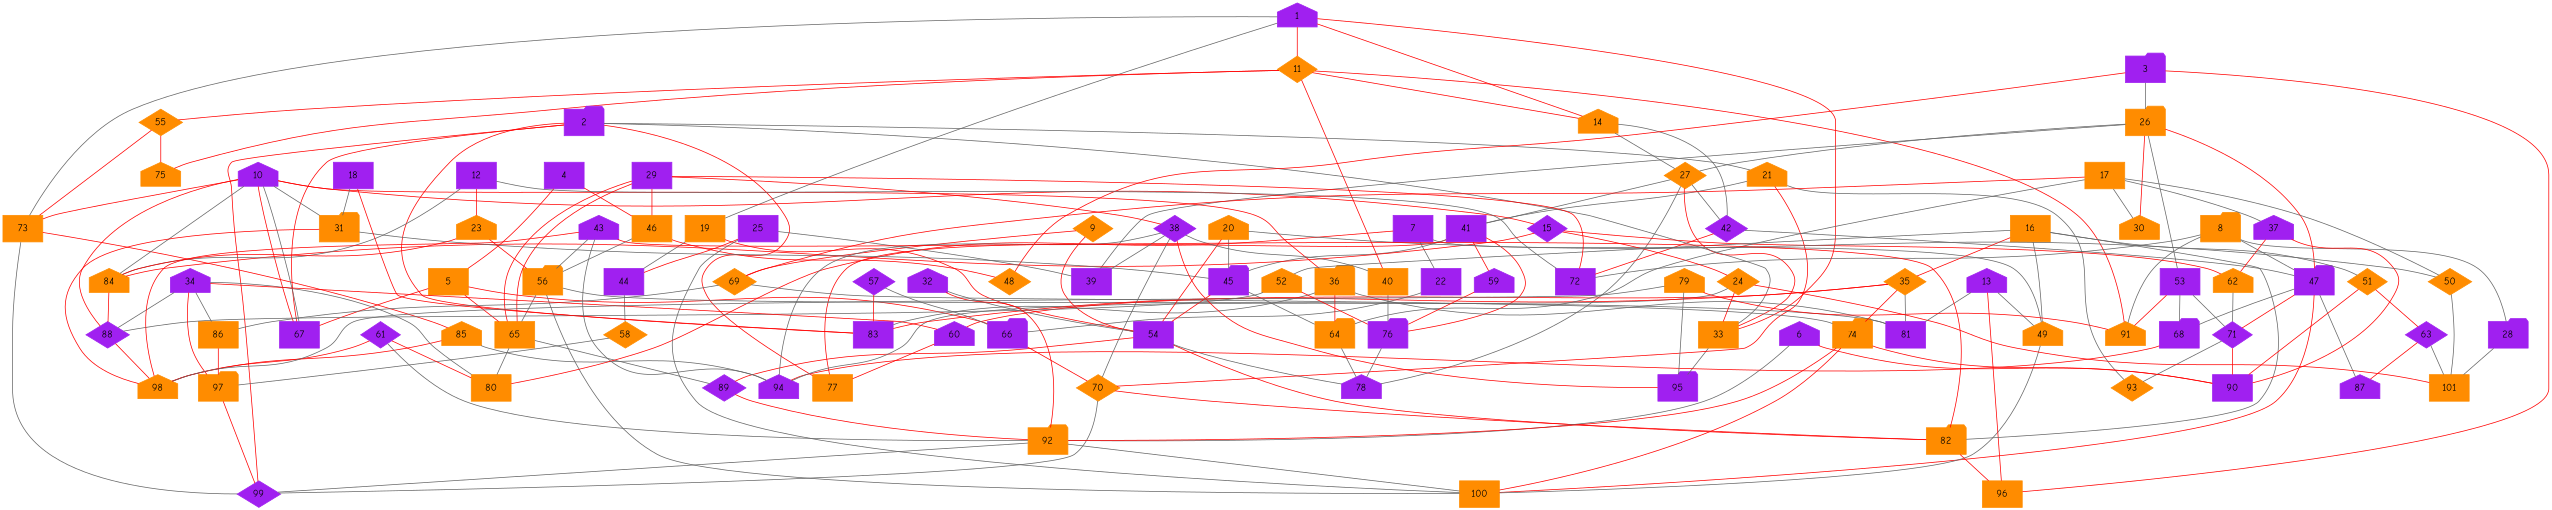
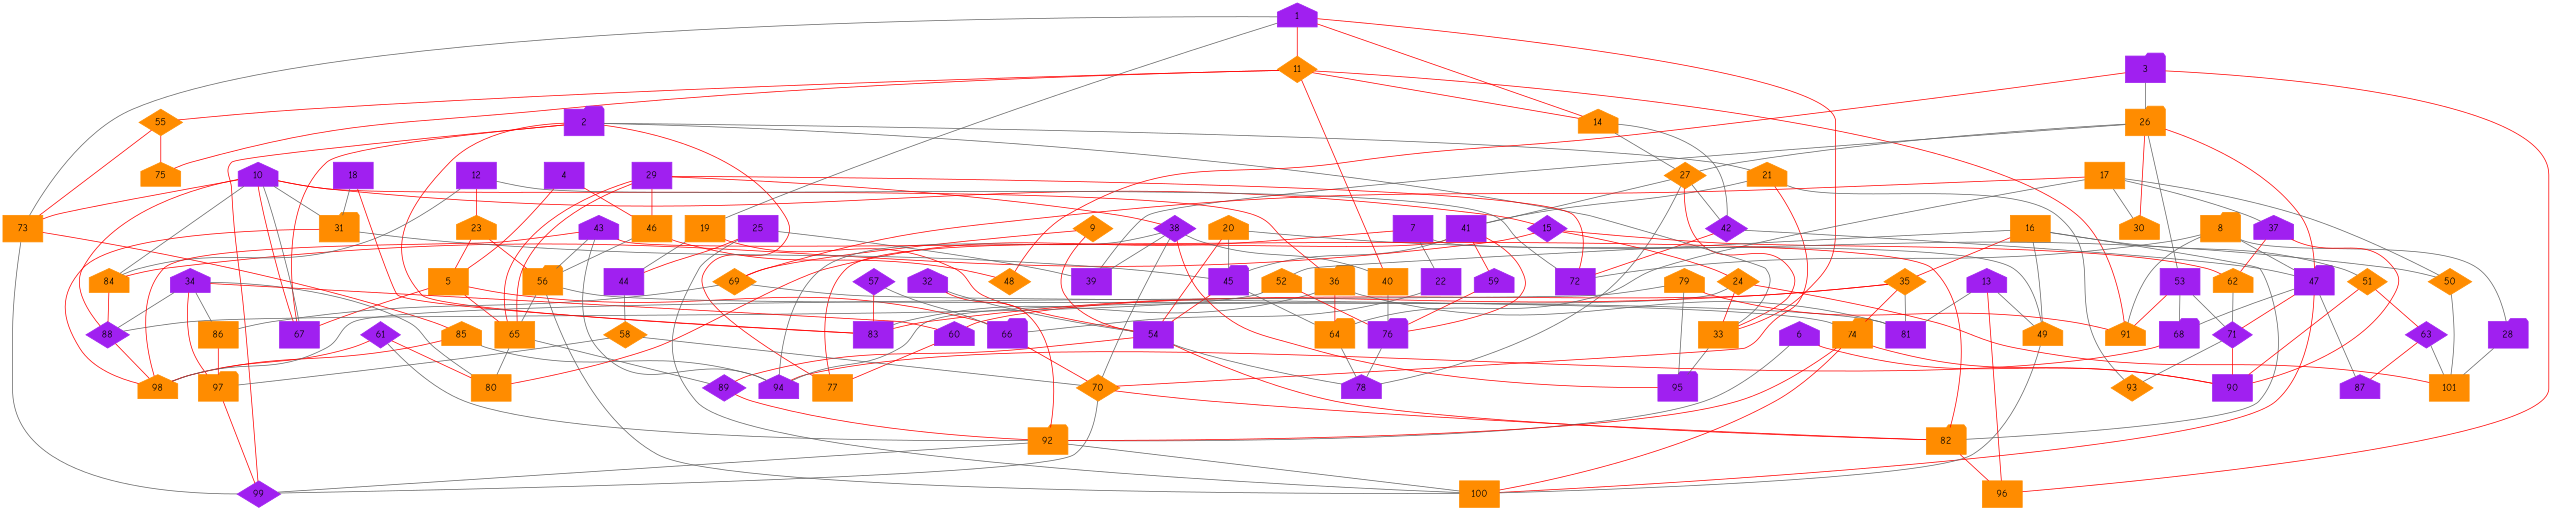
edge "23" -- "84": now "23" -- "5"
edge "58" -- "70": added
